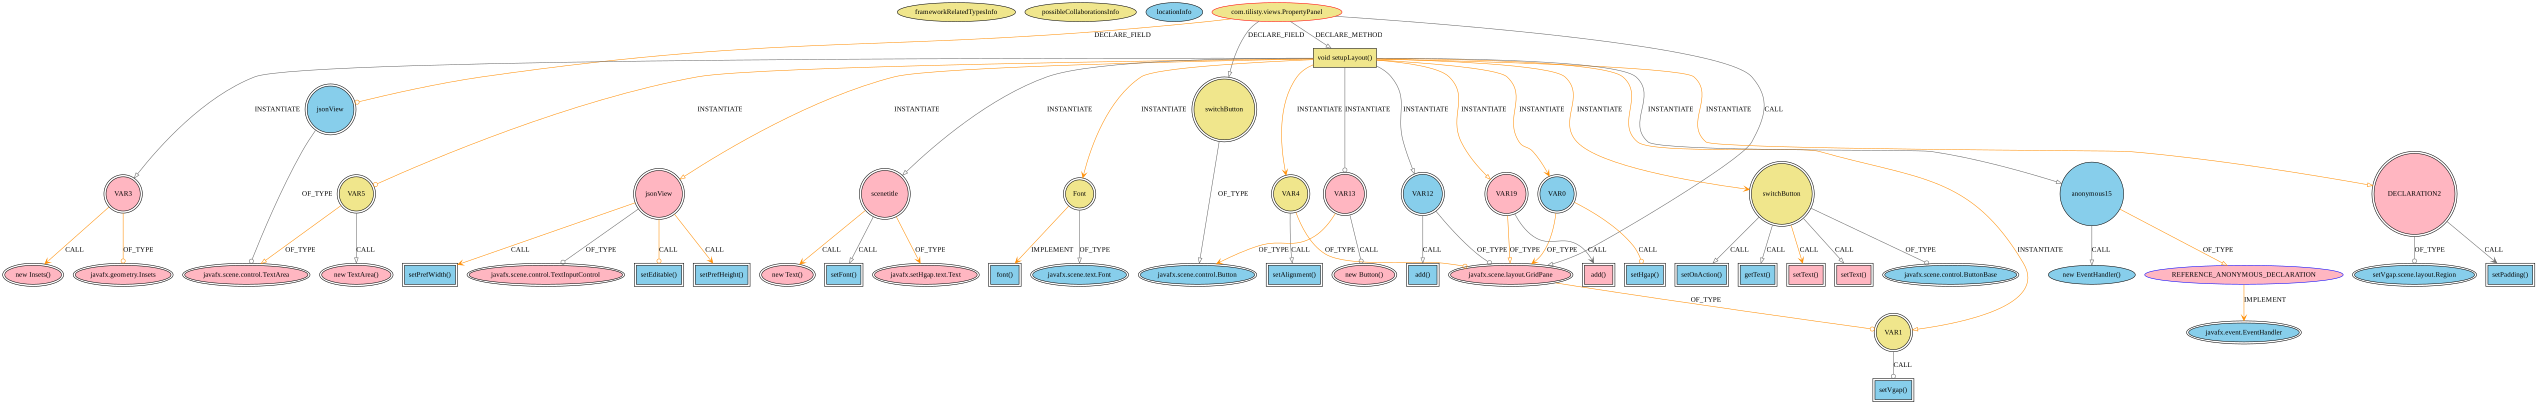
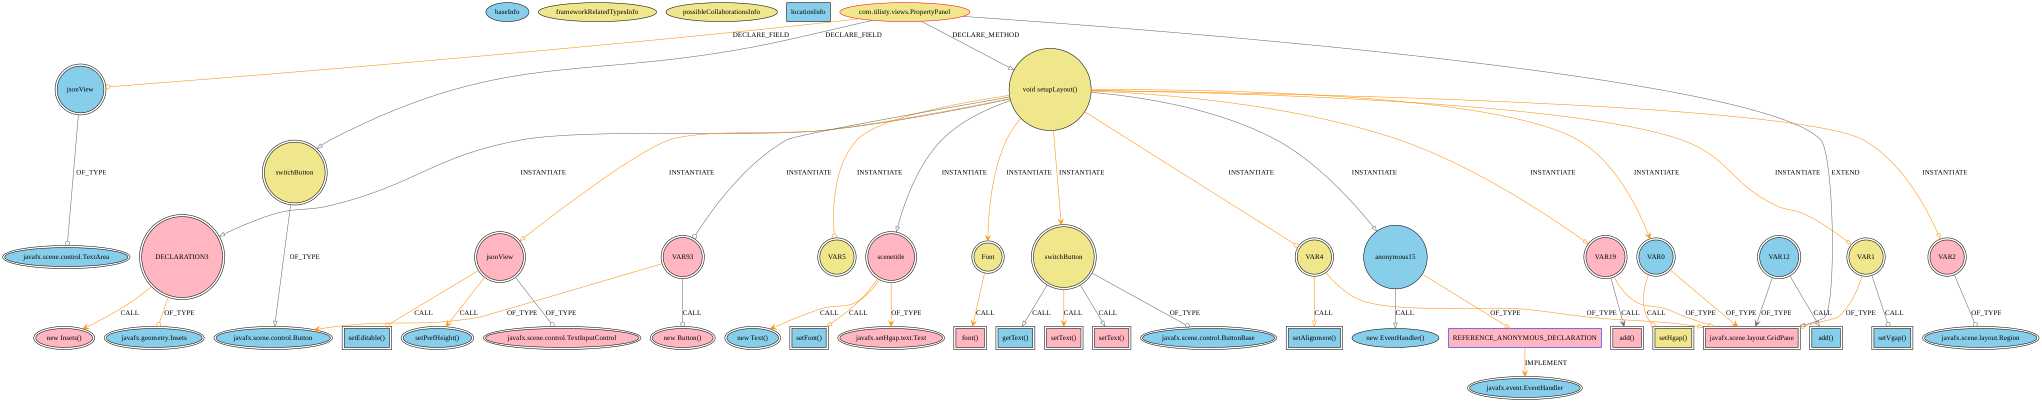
node "baseInfo": added
node "locationInfo": shape ellipse -> box
node "void setupLayout()": shape box -> circle
edge "com.tilisty.views.PropertyPanel" -> "javafx.scene.layout.GridPane": label "CALL" -> "EXTEND"
edge "void setupLayout()" -> "VAR4": arrowhead vee -> odot
edge "void setupLayout()" -> "VAR12": removed, label "INSTANTIATE"
node "VAR3": label "VAR3" -> "DECLARATION3"
node "VAR13": label "VAR13" -> "VAR93"
node "DECLARATION2": label "DECLARATION2" -> "VAR2"
edge "VAR5" -> "javafx.scene.control.TextArea": removed, label "OF_TYPE"
edge "VAR4" -> "setAlignment()": color gray40 -> darkorange
edge "scenetitle" -> "setFont()": color gray40 -> darkorange
edge "VAR12" -> "javafx.scene.layout.GridPane": arrowhead odot -> vee
edge "Font" -> "font()": label "IMPLEMENT" -> "CALL"
edge "VAR4" -> "javafx.scene.layout.GridPane": arrowhead odot -> onormal
node "javafx.geometry.Insets": fillcolor lightpink -> skyblue
node "javafx.scene.control.TextArea": fillcolor lightpink -> skyblue
node "new TextArea()": removed
node "setPrefWidth()": removed
node "setPrefHeight()": shape box -> ellipse
node "new Text()": fillcolor lightpink -> skyblue
node "font()": fillcolor skyblue -> lightpink
node "javafx.scene.text.Font": removed
node "javafx.scene.layout.GridPane": shape ellipse -> box
node "setHgap()": fillcolor skyblue -> khaki
node "setOnAction()": removed
node "REFERENCE_ANONYMOUS_DECLARATION": shape ellipse -> box
node "setVgap.scene.layout.Region": label "setVgap.scene.layout.Region" -> "javafx.scene.layout.Region"
node "setPadding()": removed
edge "javafx.scene.layout.GridPane" -> "VAR1": reversed
